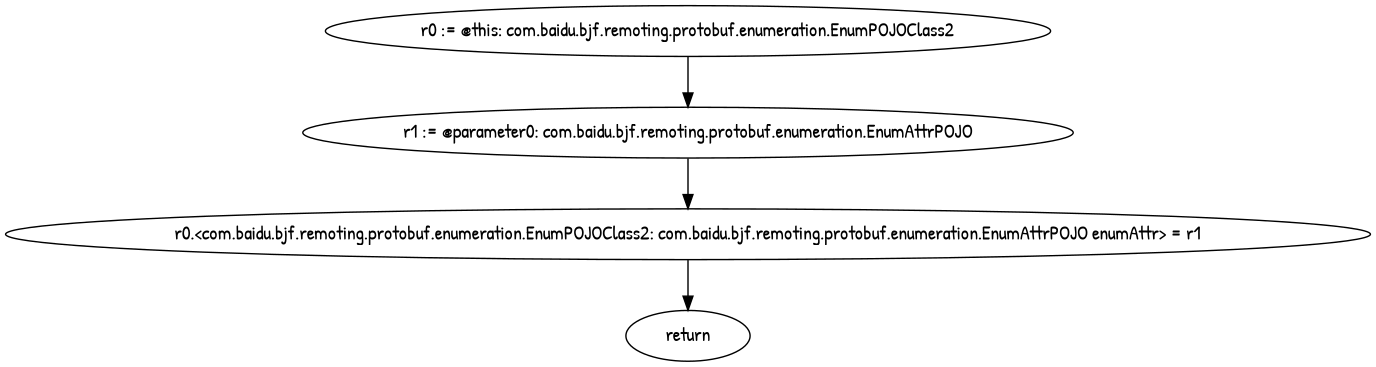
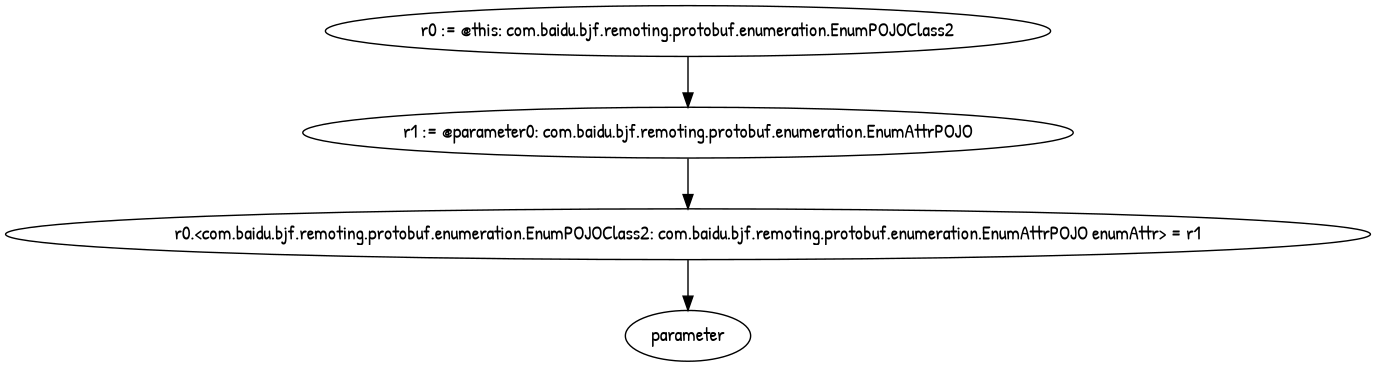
node "return": label "return" -> "parameter"
